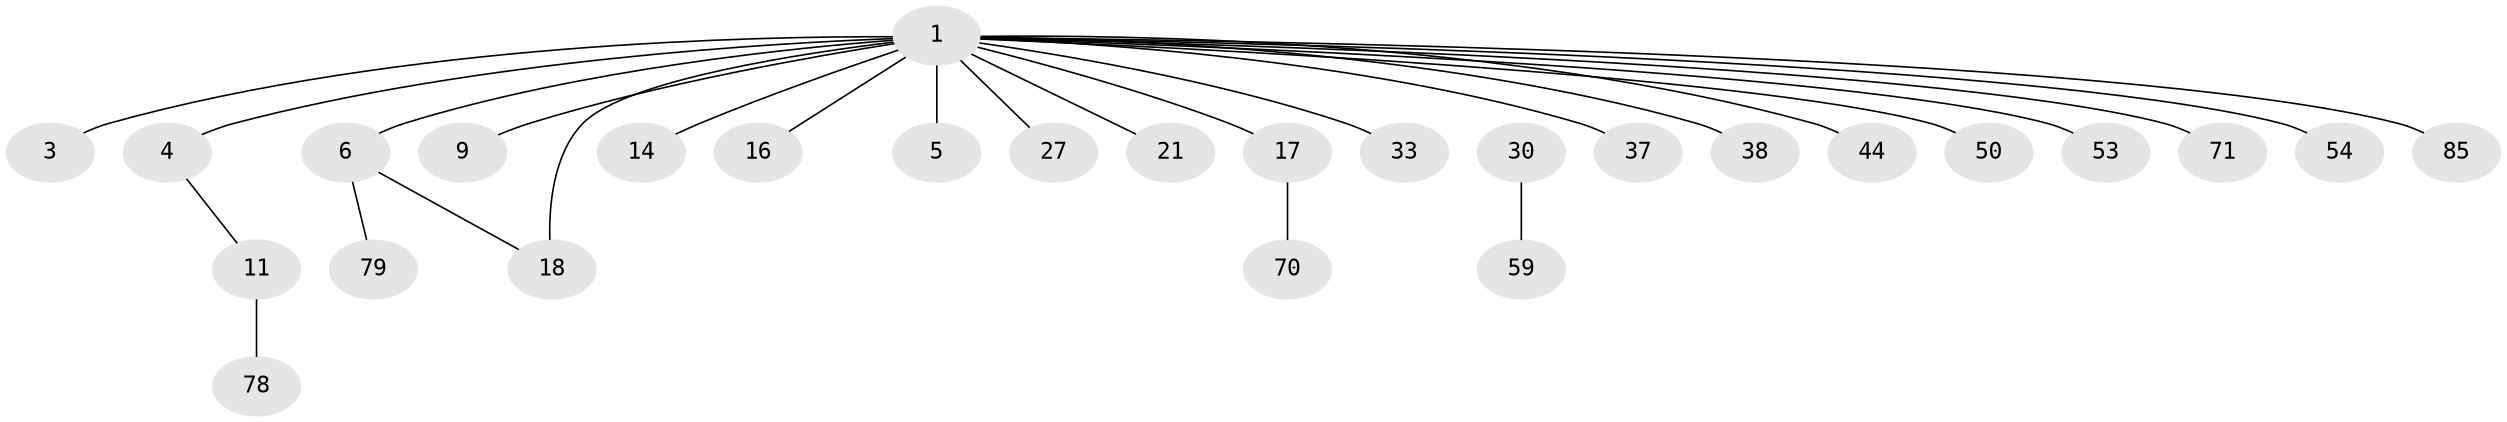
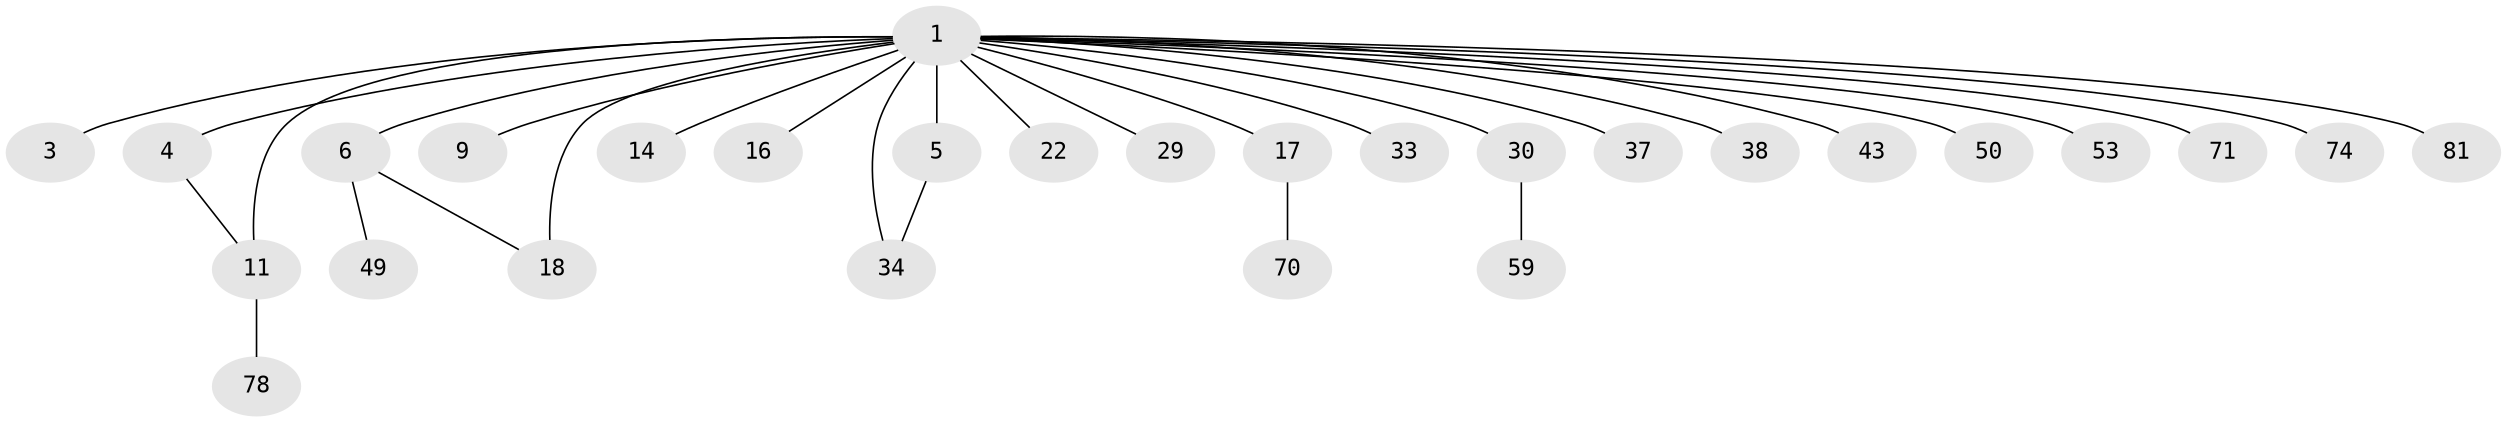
edge "1" -- "11": added
edge "1" -- "30": added
node "27": label "27" -> "22"
node "21": label "21" -> "29"
node "44": label "44" -> "43"
node "54": label "54" -> "74"
node "85": label "85" -> "81"
node "79": label "79" -> "49"
node "34": added
